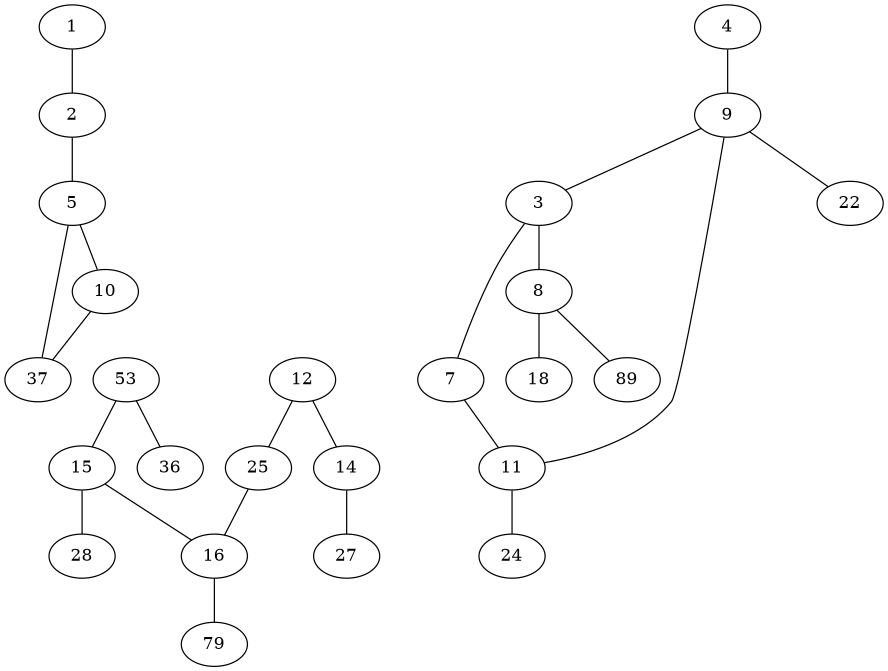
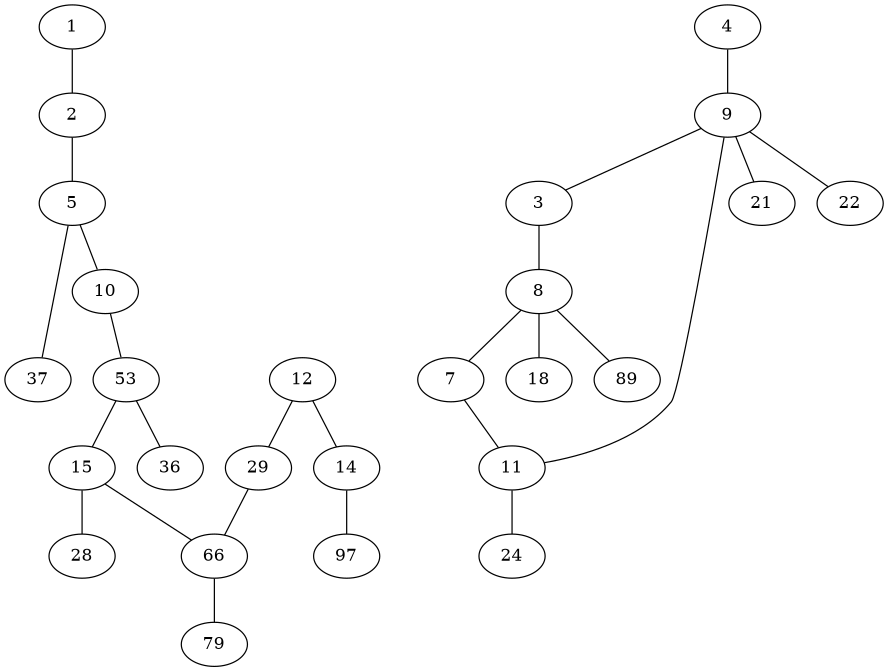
node "21": added
edge "3" -- "7": now "8" -- "7"
edge "10" -- "37": now "10" -- "53"
node "25": label "25" -> "29"
node "16": label "16" -> "66"
node "27": label "27" -> "97"
